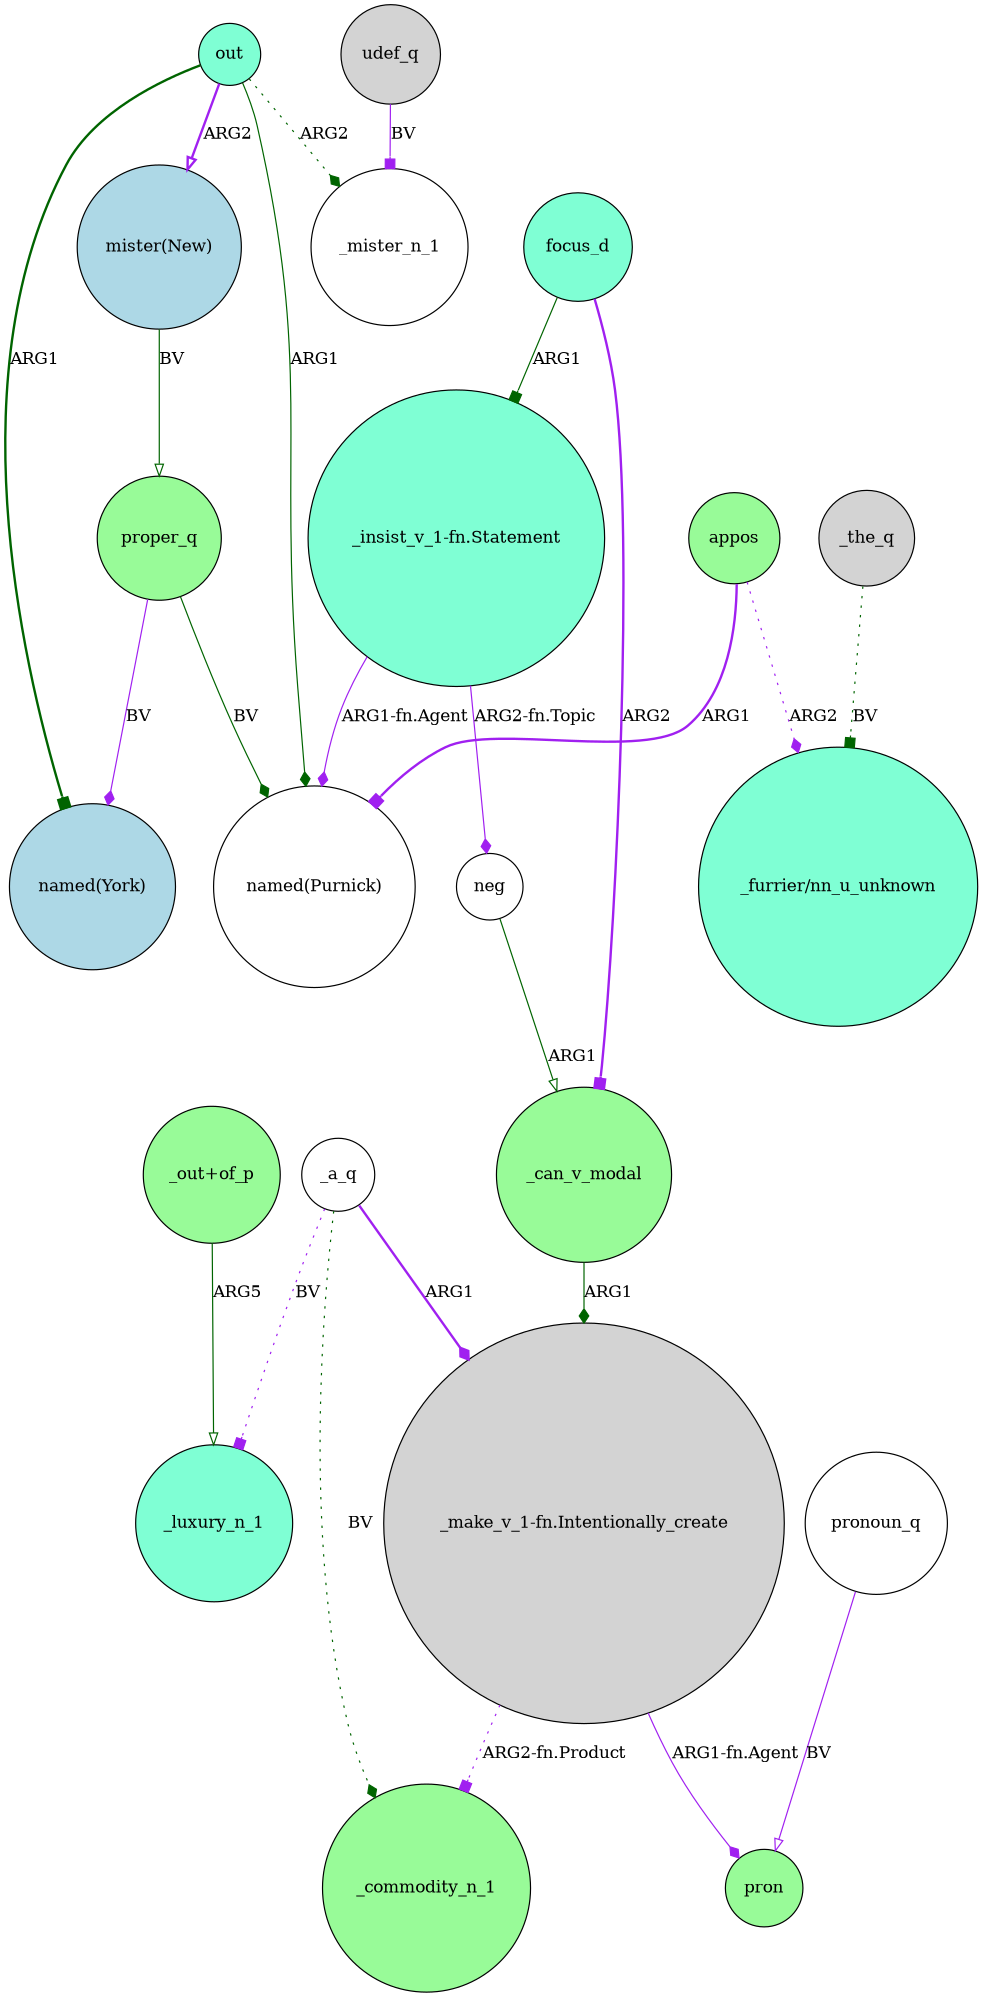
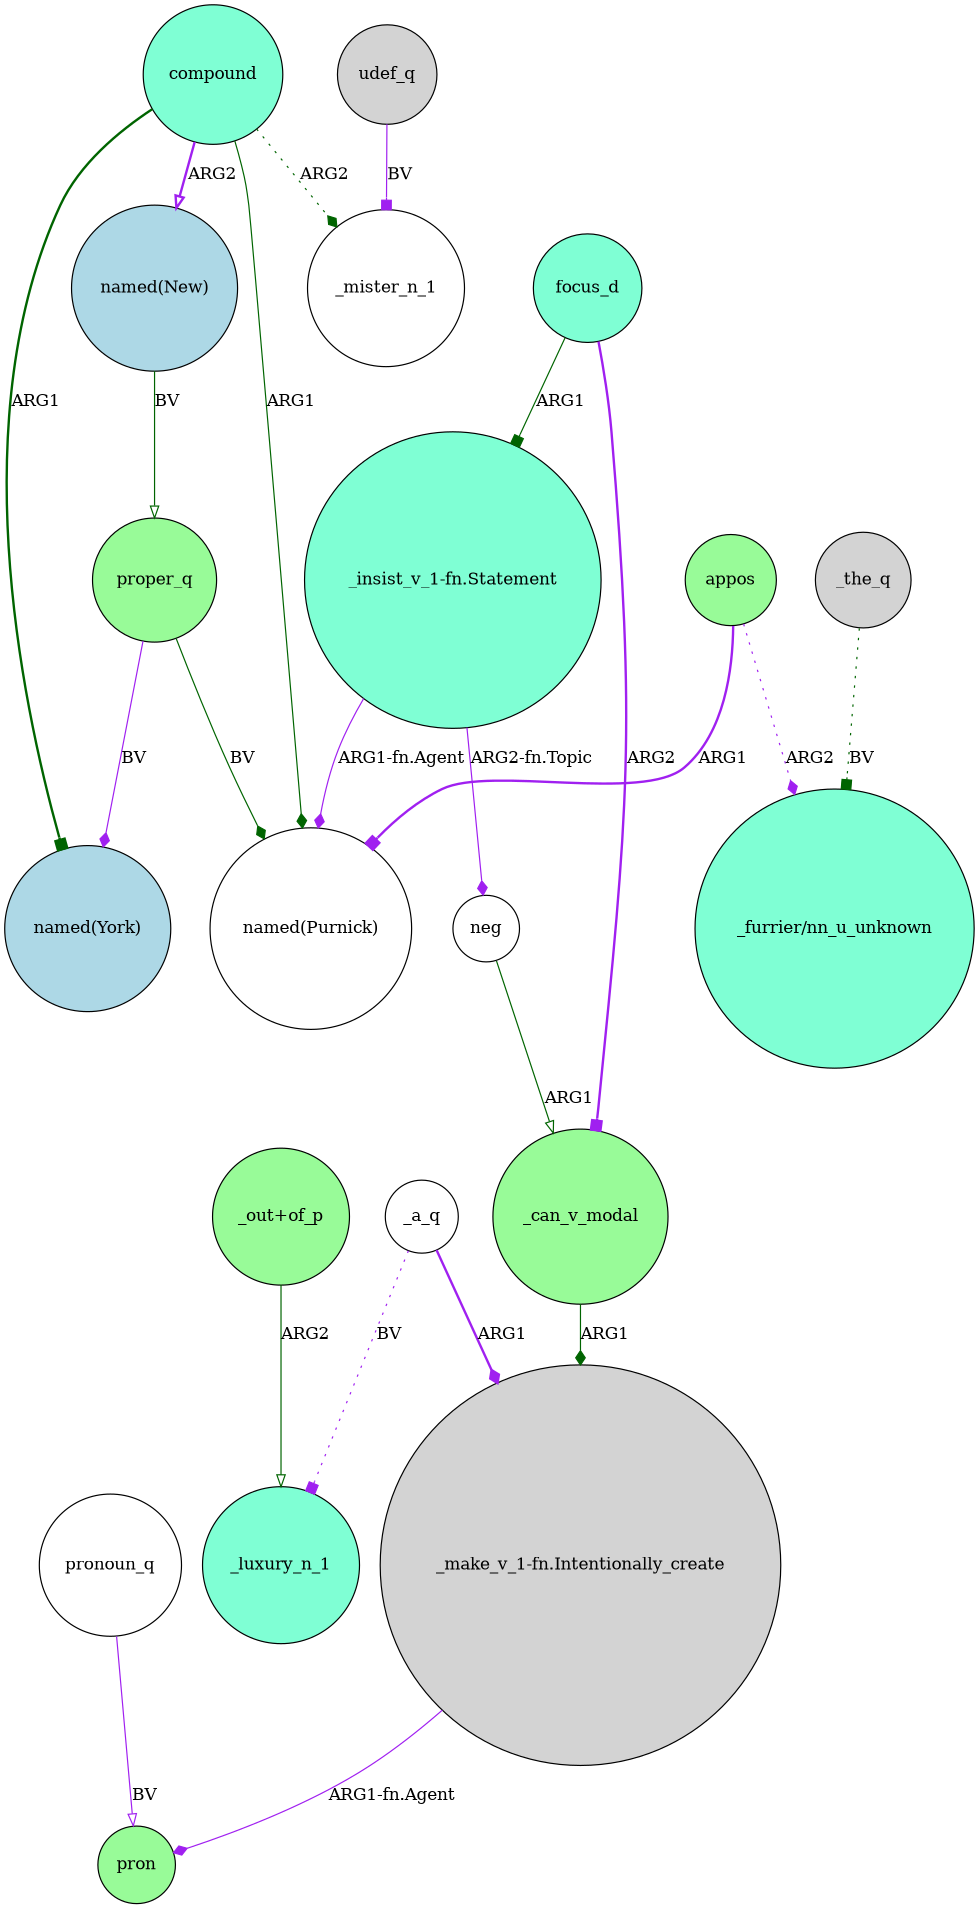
node "out": label "out" -> "compound"
node "mister(New)": label "mister(New)" -> "named(New)"
edge "_out+of_p" -> "_luxury_n_1": label "ARG5" -> "ARG2"
node "_commodity_n_1": removed
